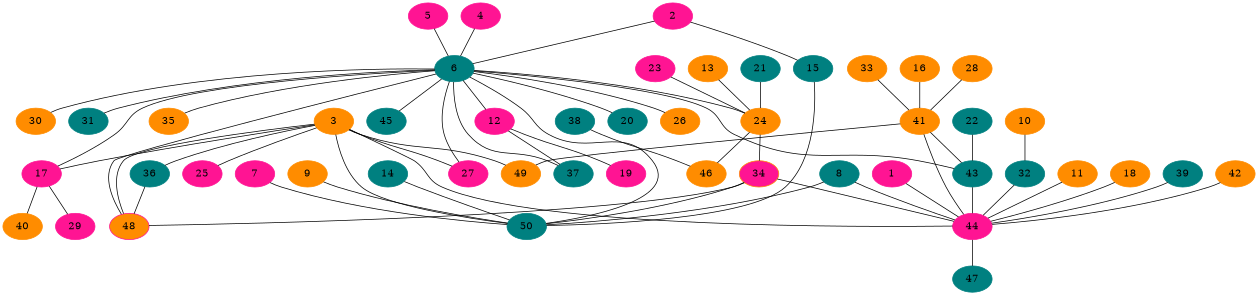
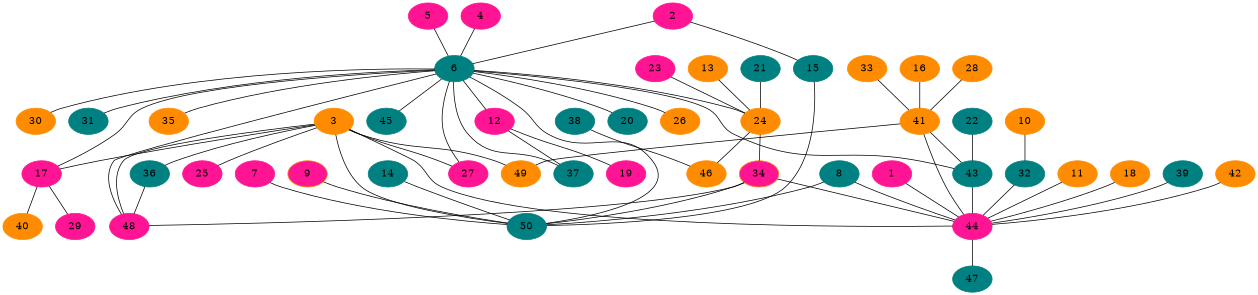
node "9": fillcolor darkorange -> deeppink
node "48": fillcolor darkorange -> deeppink
